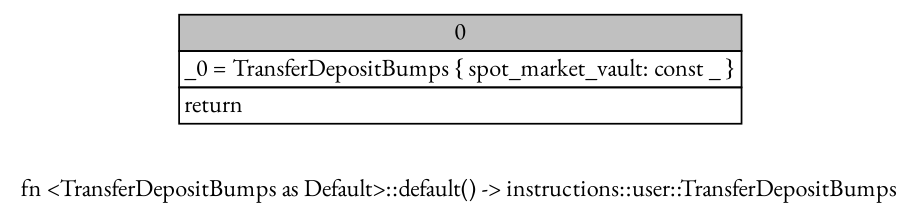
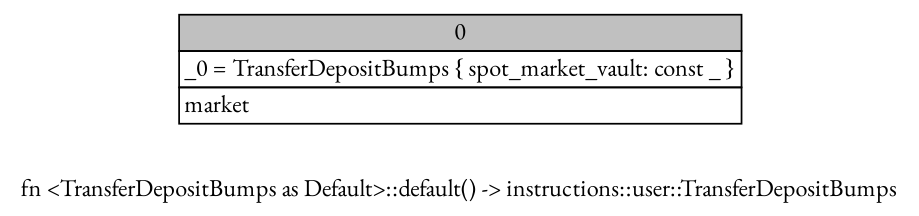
node "0": text "return" -> "market"
